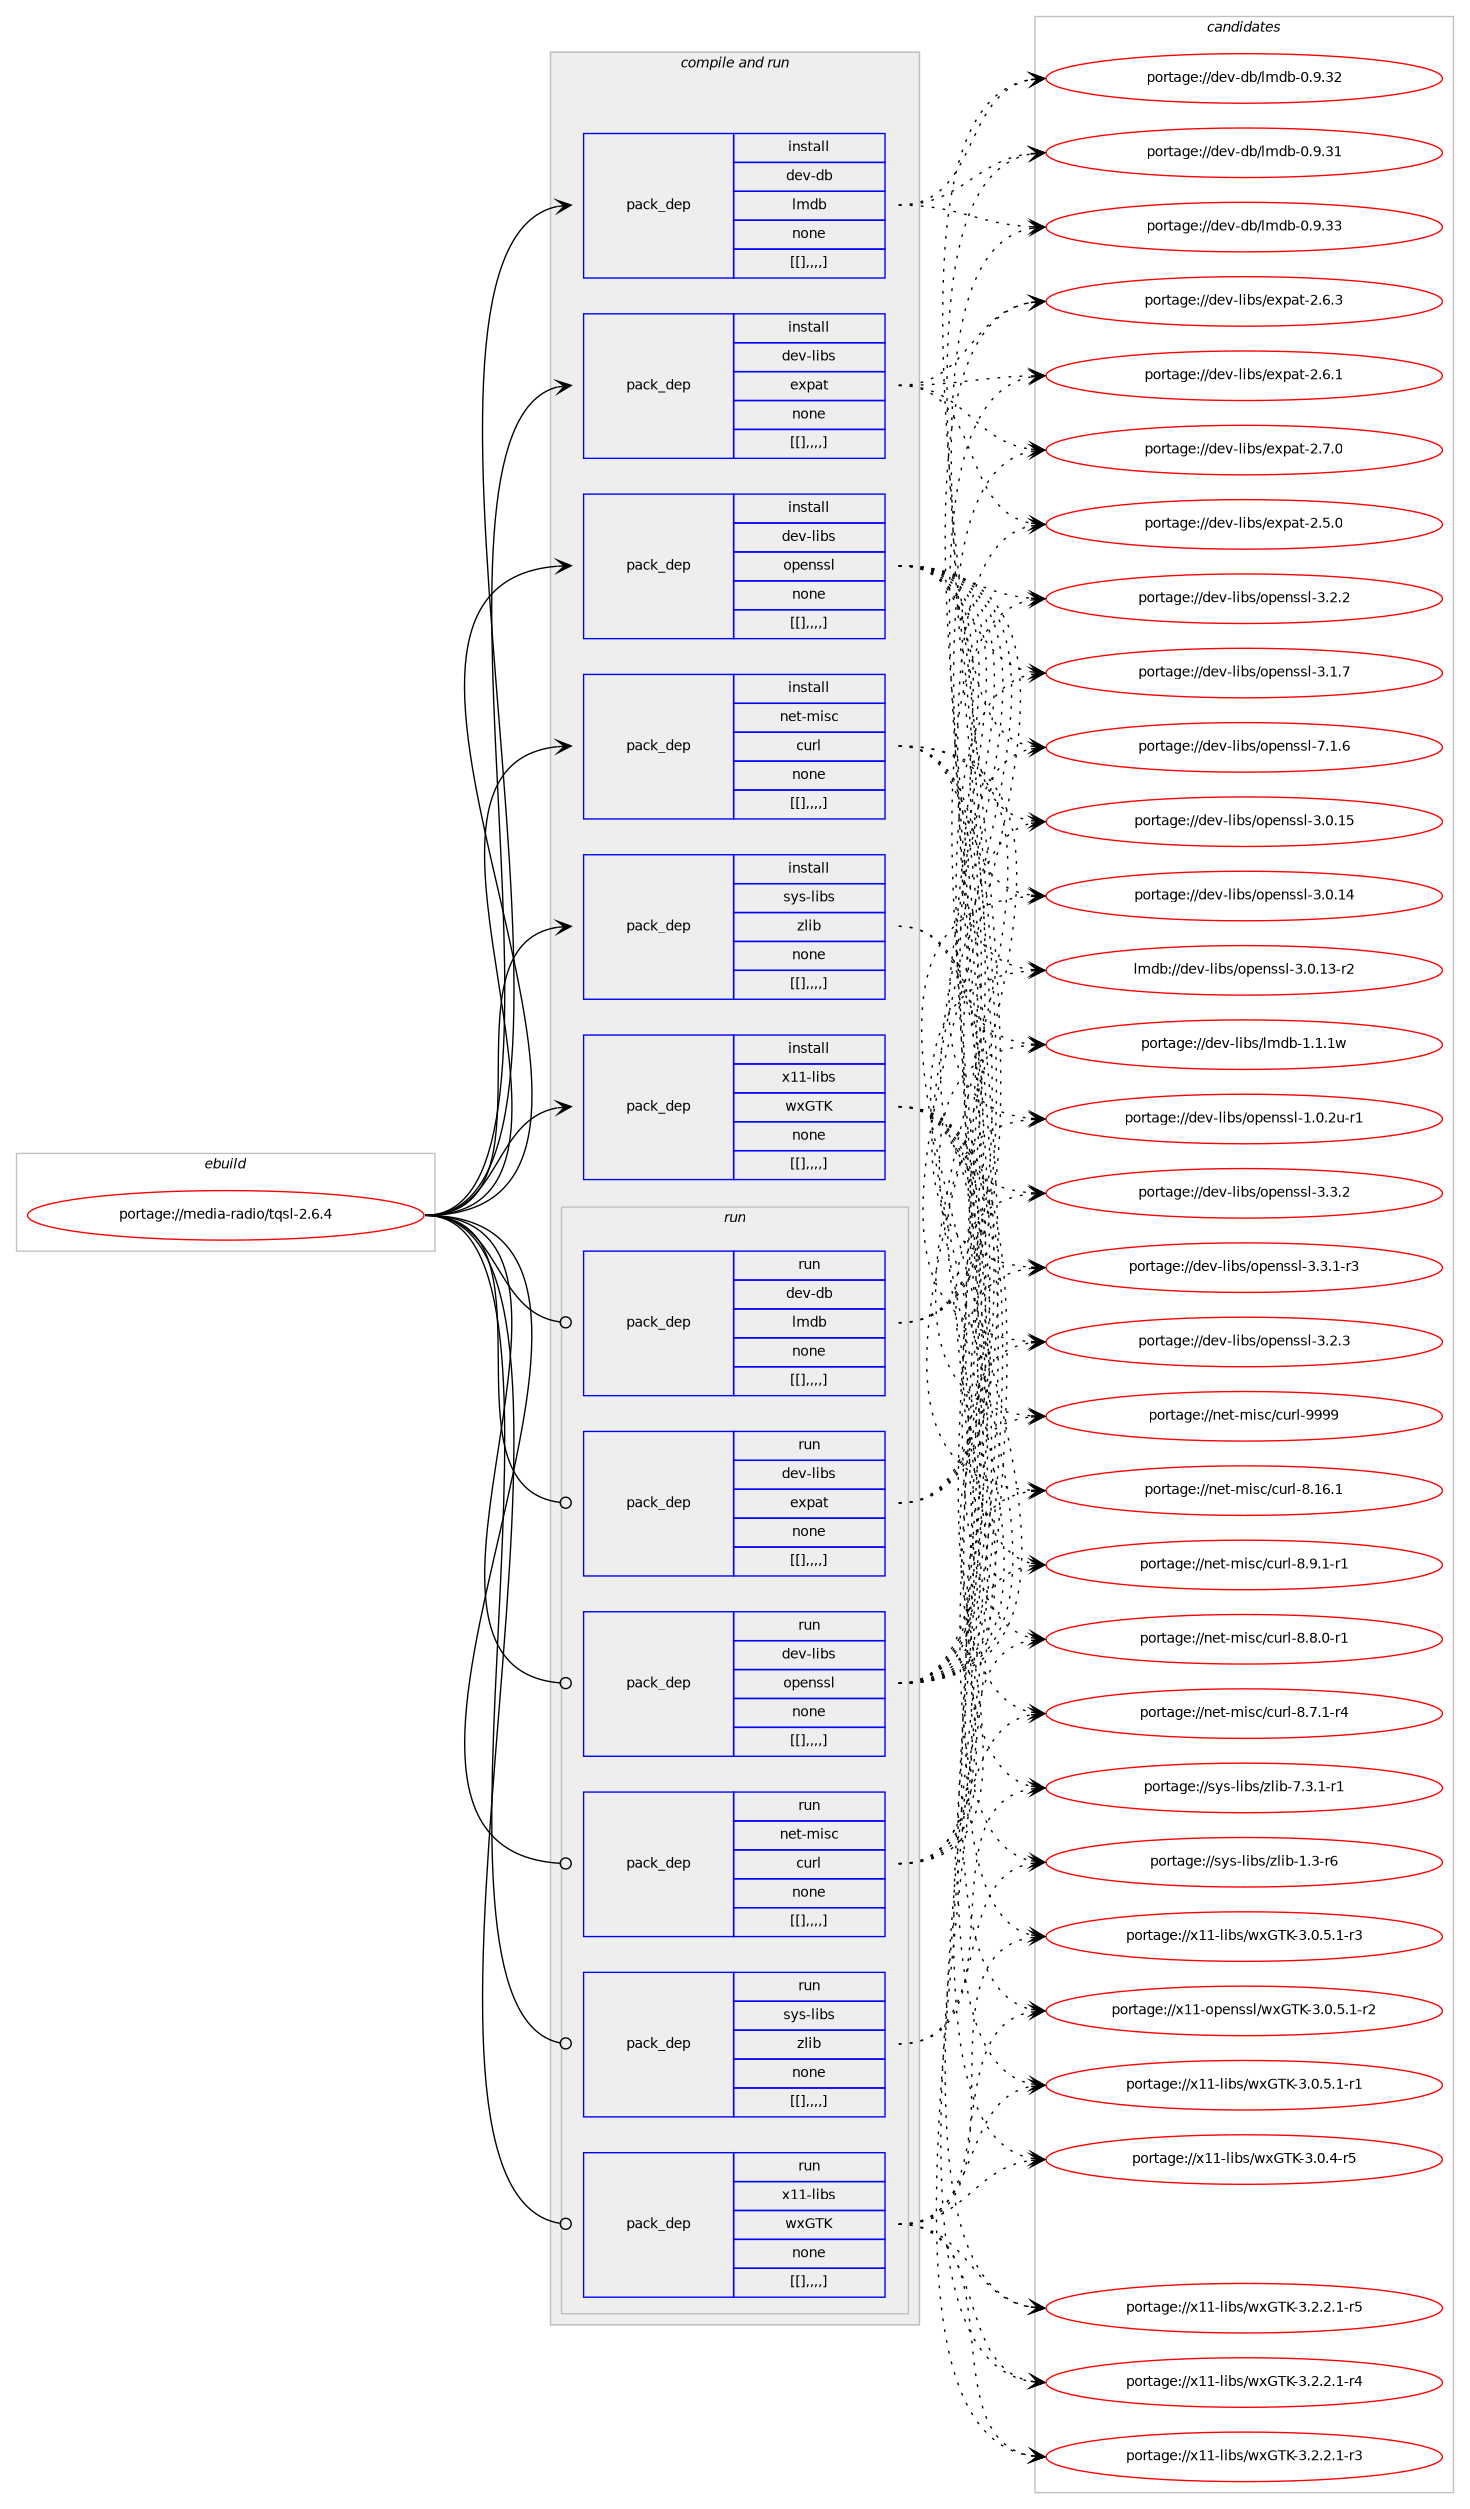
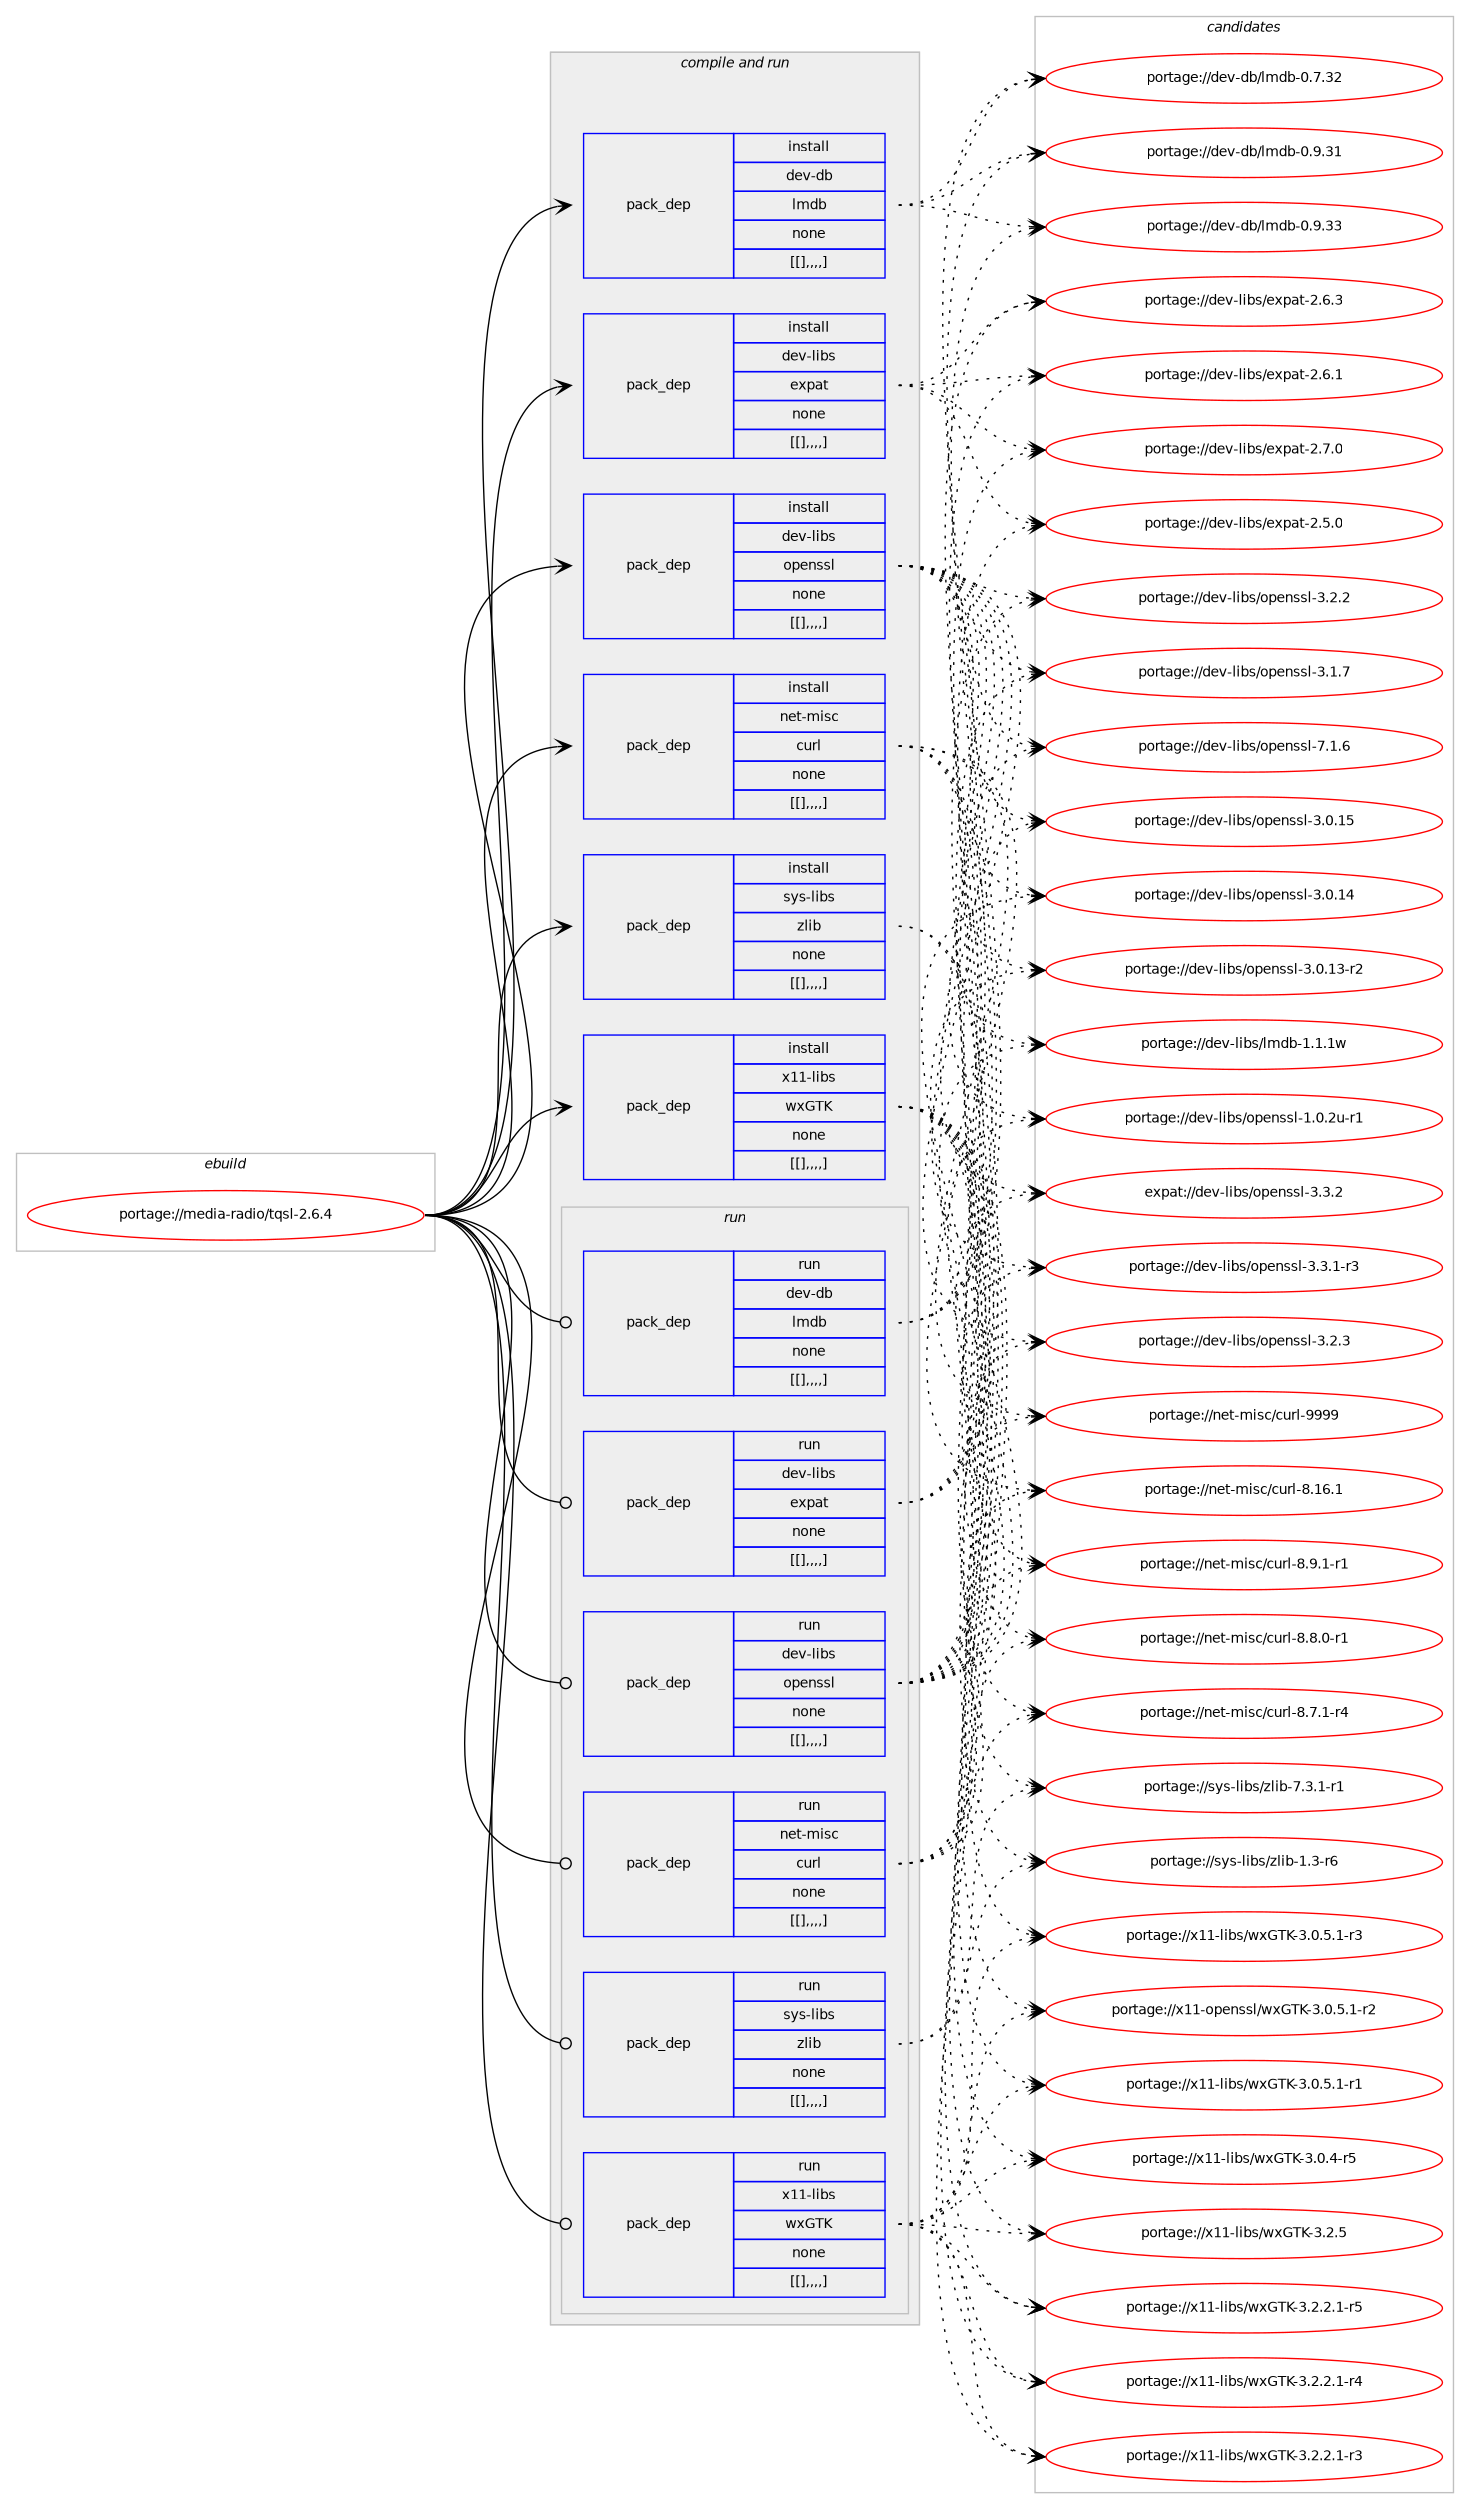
node "portage://dev-db/lmdb-0.9.32": label "portage://dev-db/lmdb-0.9.32" -> "portage://dev-db/lmdb-0.7.32"
node "lmdb://dev-libs/openssl-3.0.13-r2": label "lmdb://dev-libs/openssl-3.0.13-r2" -> "portage://dev-libs/openssl-3.0.13-r2"
node "portage://dev-libs/openssl-3.3.2": label "portage://dev-libs/openssl-3.3.2" -> "expat://dev-libs/openssl-3.3.2"
node "portage://x11-libs/wxGTK-3.2.5": added
